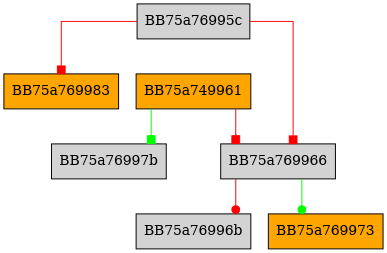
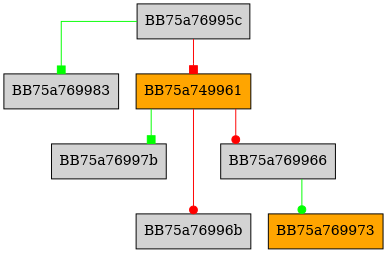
edge "BB75a76995c" -> "BB75a769983": color red -> green
edge "BB75a76995c" -> "BB75a769966": now "BB75a76995c" -> "BB75a749961"
node "BB75a769983": fillcolor orange -> lightgrey
edge "BB75a749961" -> "BB75a769966": arrowhead box -> dot
edge "BB75a769966" -> "BB75a76996b": now "BB75a749961" -> "BB75a76996b"
